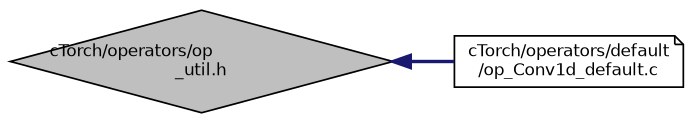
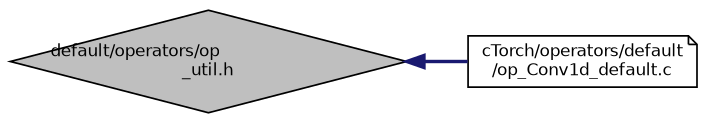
node "cTorch/operators/op _util.h": label "cTorch/operators/op _util.h" -> "default/operators/op _util.h"
